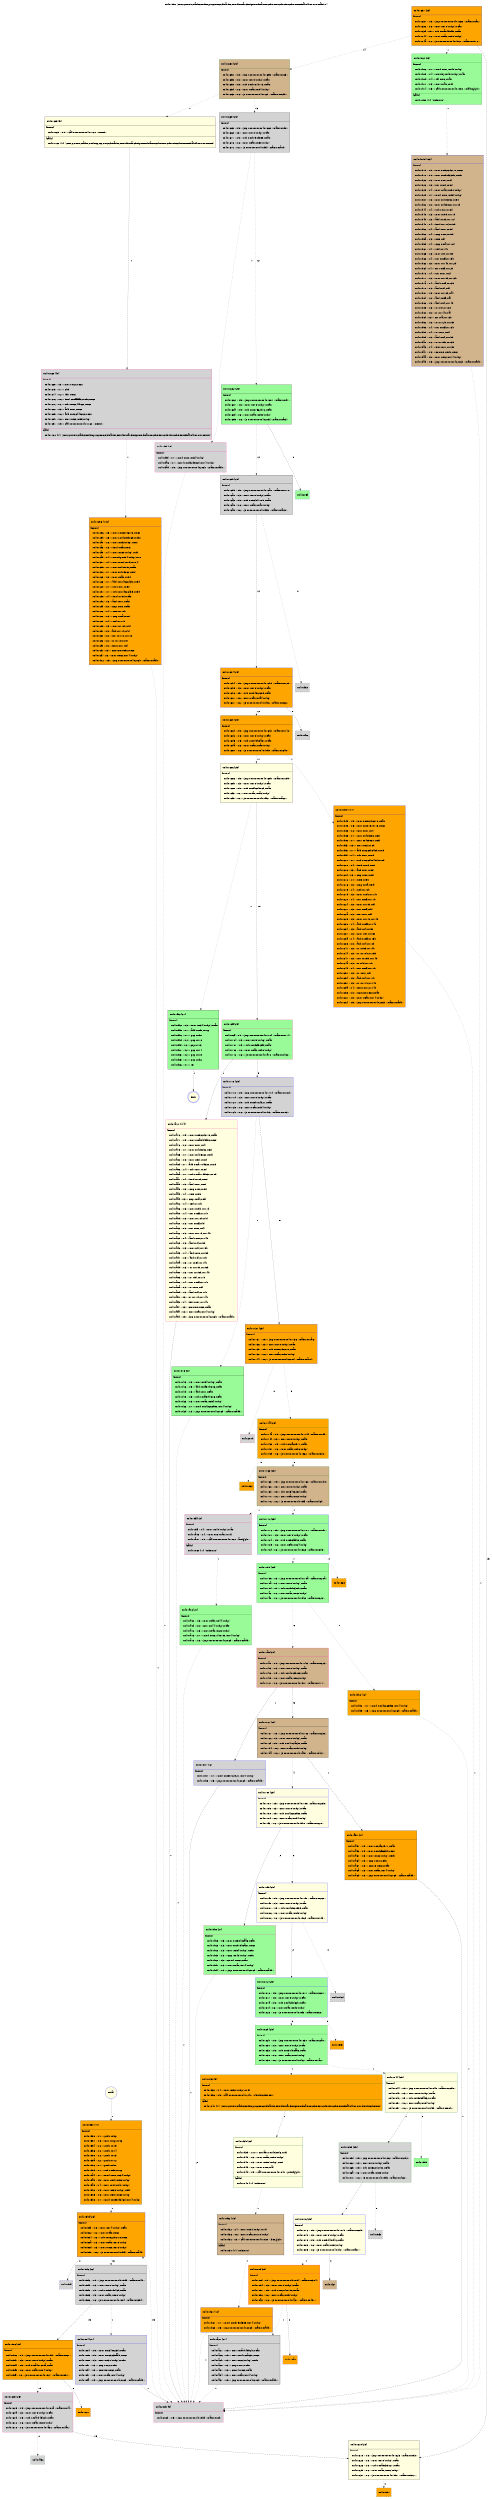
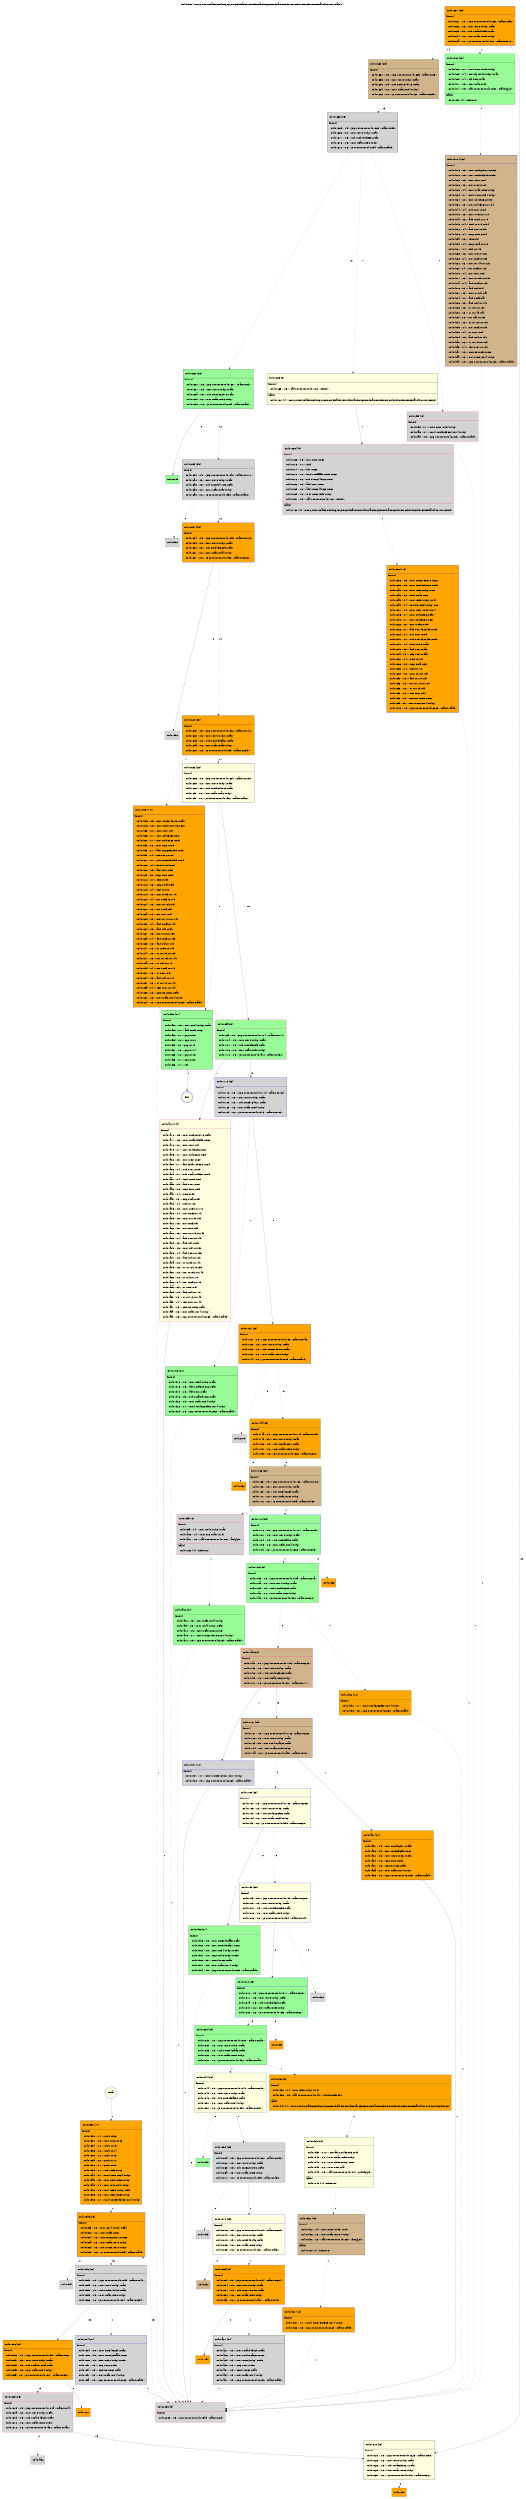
edge "0x401650 [25]" -> "0x401c69 [5]": now "0x401669 [25]" -> "0x401c69 [5]"
